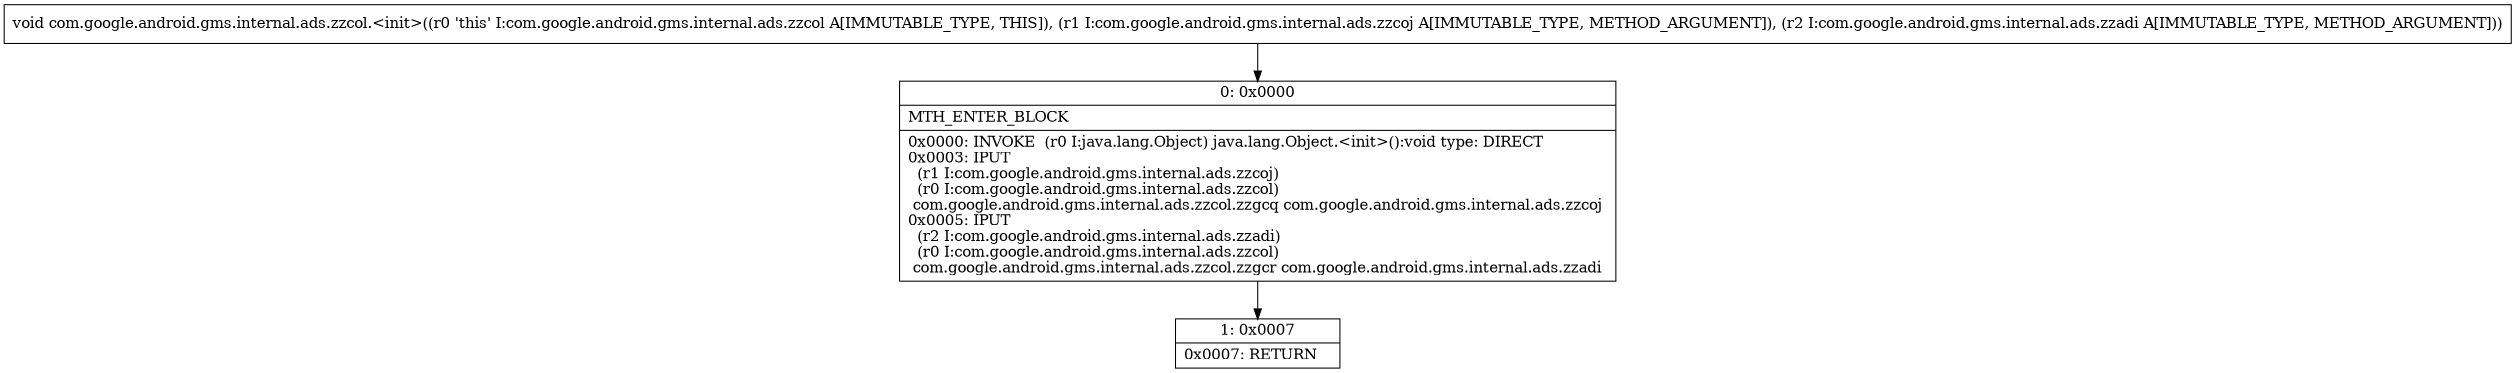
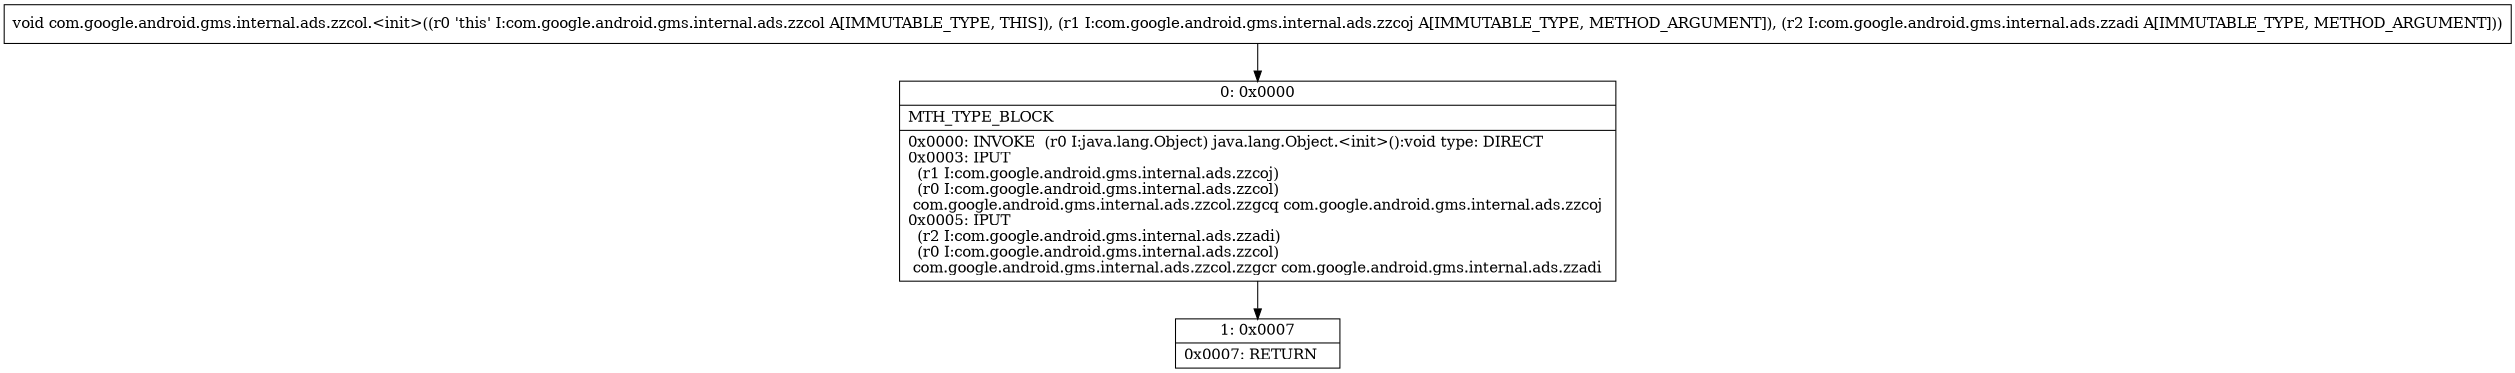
node "0: 0x0000": text "MTH_ENTER_BLOCK" -> "MTH_TYPE_BLOCK"
